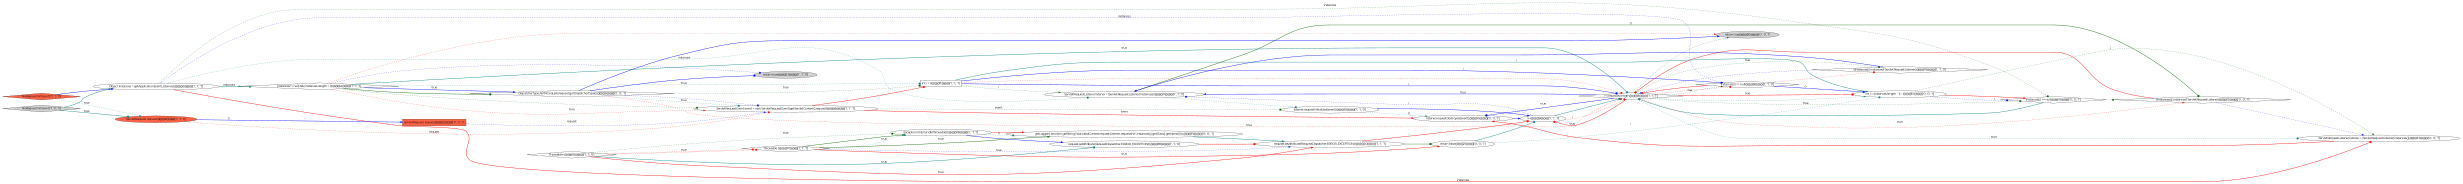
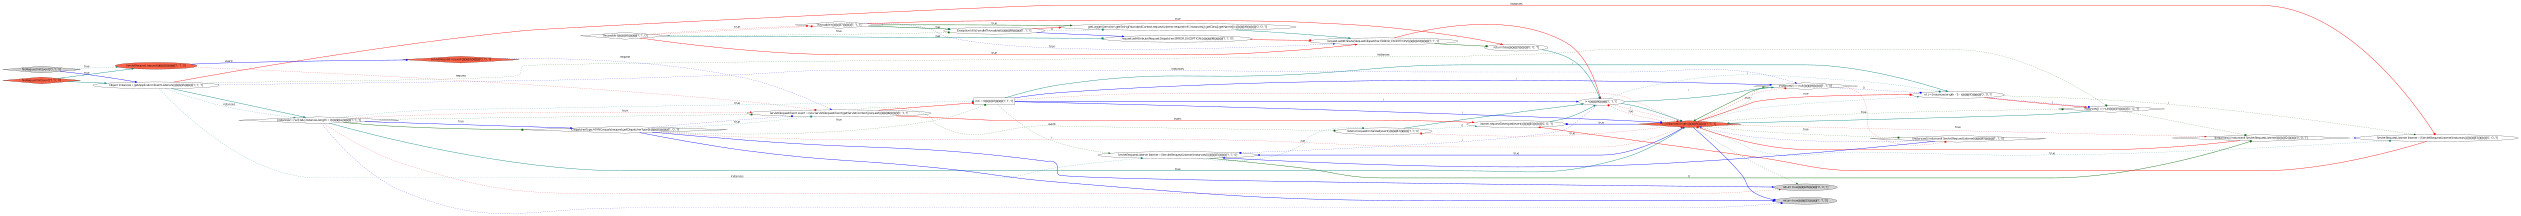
edge "instances(i( == null@@@9@@@['1', '1', '0']" -> "i < instances.length@@@8@@@['1', '1', '1']": color red -> darkgreen
edge "instances(i( == null@@@9@@@['1', '1', '0']" -> "int j = (instances.length - 1) - i@@@10@@@['0', '0', '1']": style bold -> dashed
node "i < instances.length@@@8@@@['1', '1', '1']": fillcolor white -> tomato
node "fireRequestInitEvent['0', '1', '0']": fillcolor tomato -> lightgray
edge "i++@@@9@@@['1', '1', '1']" -> "instances(i( == null@@@9@@@['1', '1', '0']": added, label "i"
edge "int i = 0@@@7@@@['1', '1', '1']" -> "i++@@@9@@@['1', '1', '1']": added, label "i"
node "fireRequestInitEvent['1', '0', '0']": fillcolor lightgray -> tomato
edge "listener.requestInitialized(event)@@@13@@@['1', '1', '0']" -> "i++@@@9@@@['1', '1', '1']": color blue -> teal
edge "fireRequestInitEvent['1', '0', '0']" -> "ServletRequest request@@@2@@@['1', '1', '0']": arrowhead box -> normal
edge "instances(j( == null@@@11@@@['0', '0', '1']" -> "i < instances.length@@@8@@@['1', '1', '1']": arrowhead box -> normal
edge "ServletRequest request@@@2@@@['1', '1', '0']" -> "ServletRequest request@@@2@@@['0', '0', '1']": label "0" -> "event"
edge "listener.requestDestroyed(event)@@@15@@@['0', '0', '1']" -> "i++@@@9@@@['1', '1', '1']": color blue -> teal
edge "i < instances.length@@@8@@@['1', '1', '1']" -> "i++@@@9@@@['1', '1', '1']": style bold -> dashed
node "ServletRequest request@@@2@@@['0', '0', '1']": shape box -> diamond
edge "return false@@@21@@@['0', '0', '1']" -> "int j = (instances.length - 1) - i@@@10@@@['0', '0', '1']": now "i++@@@9@@@['1', '1', '1']" -> "int j = (instances.length - 1) - i@@@10@@@['0', '0', '1']"
edge "i < instances.length@@@8@@@['1', '1', '1']" -> "listener.requestInitialized(event)@@@13@@@['1', '1', '0']": added, label "true"
edge "i < instances.length@@@8@@@['1', '1', '1']" -> "return true@@@23@@@['1', '1', '0']": added
